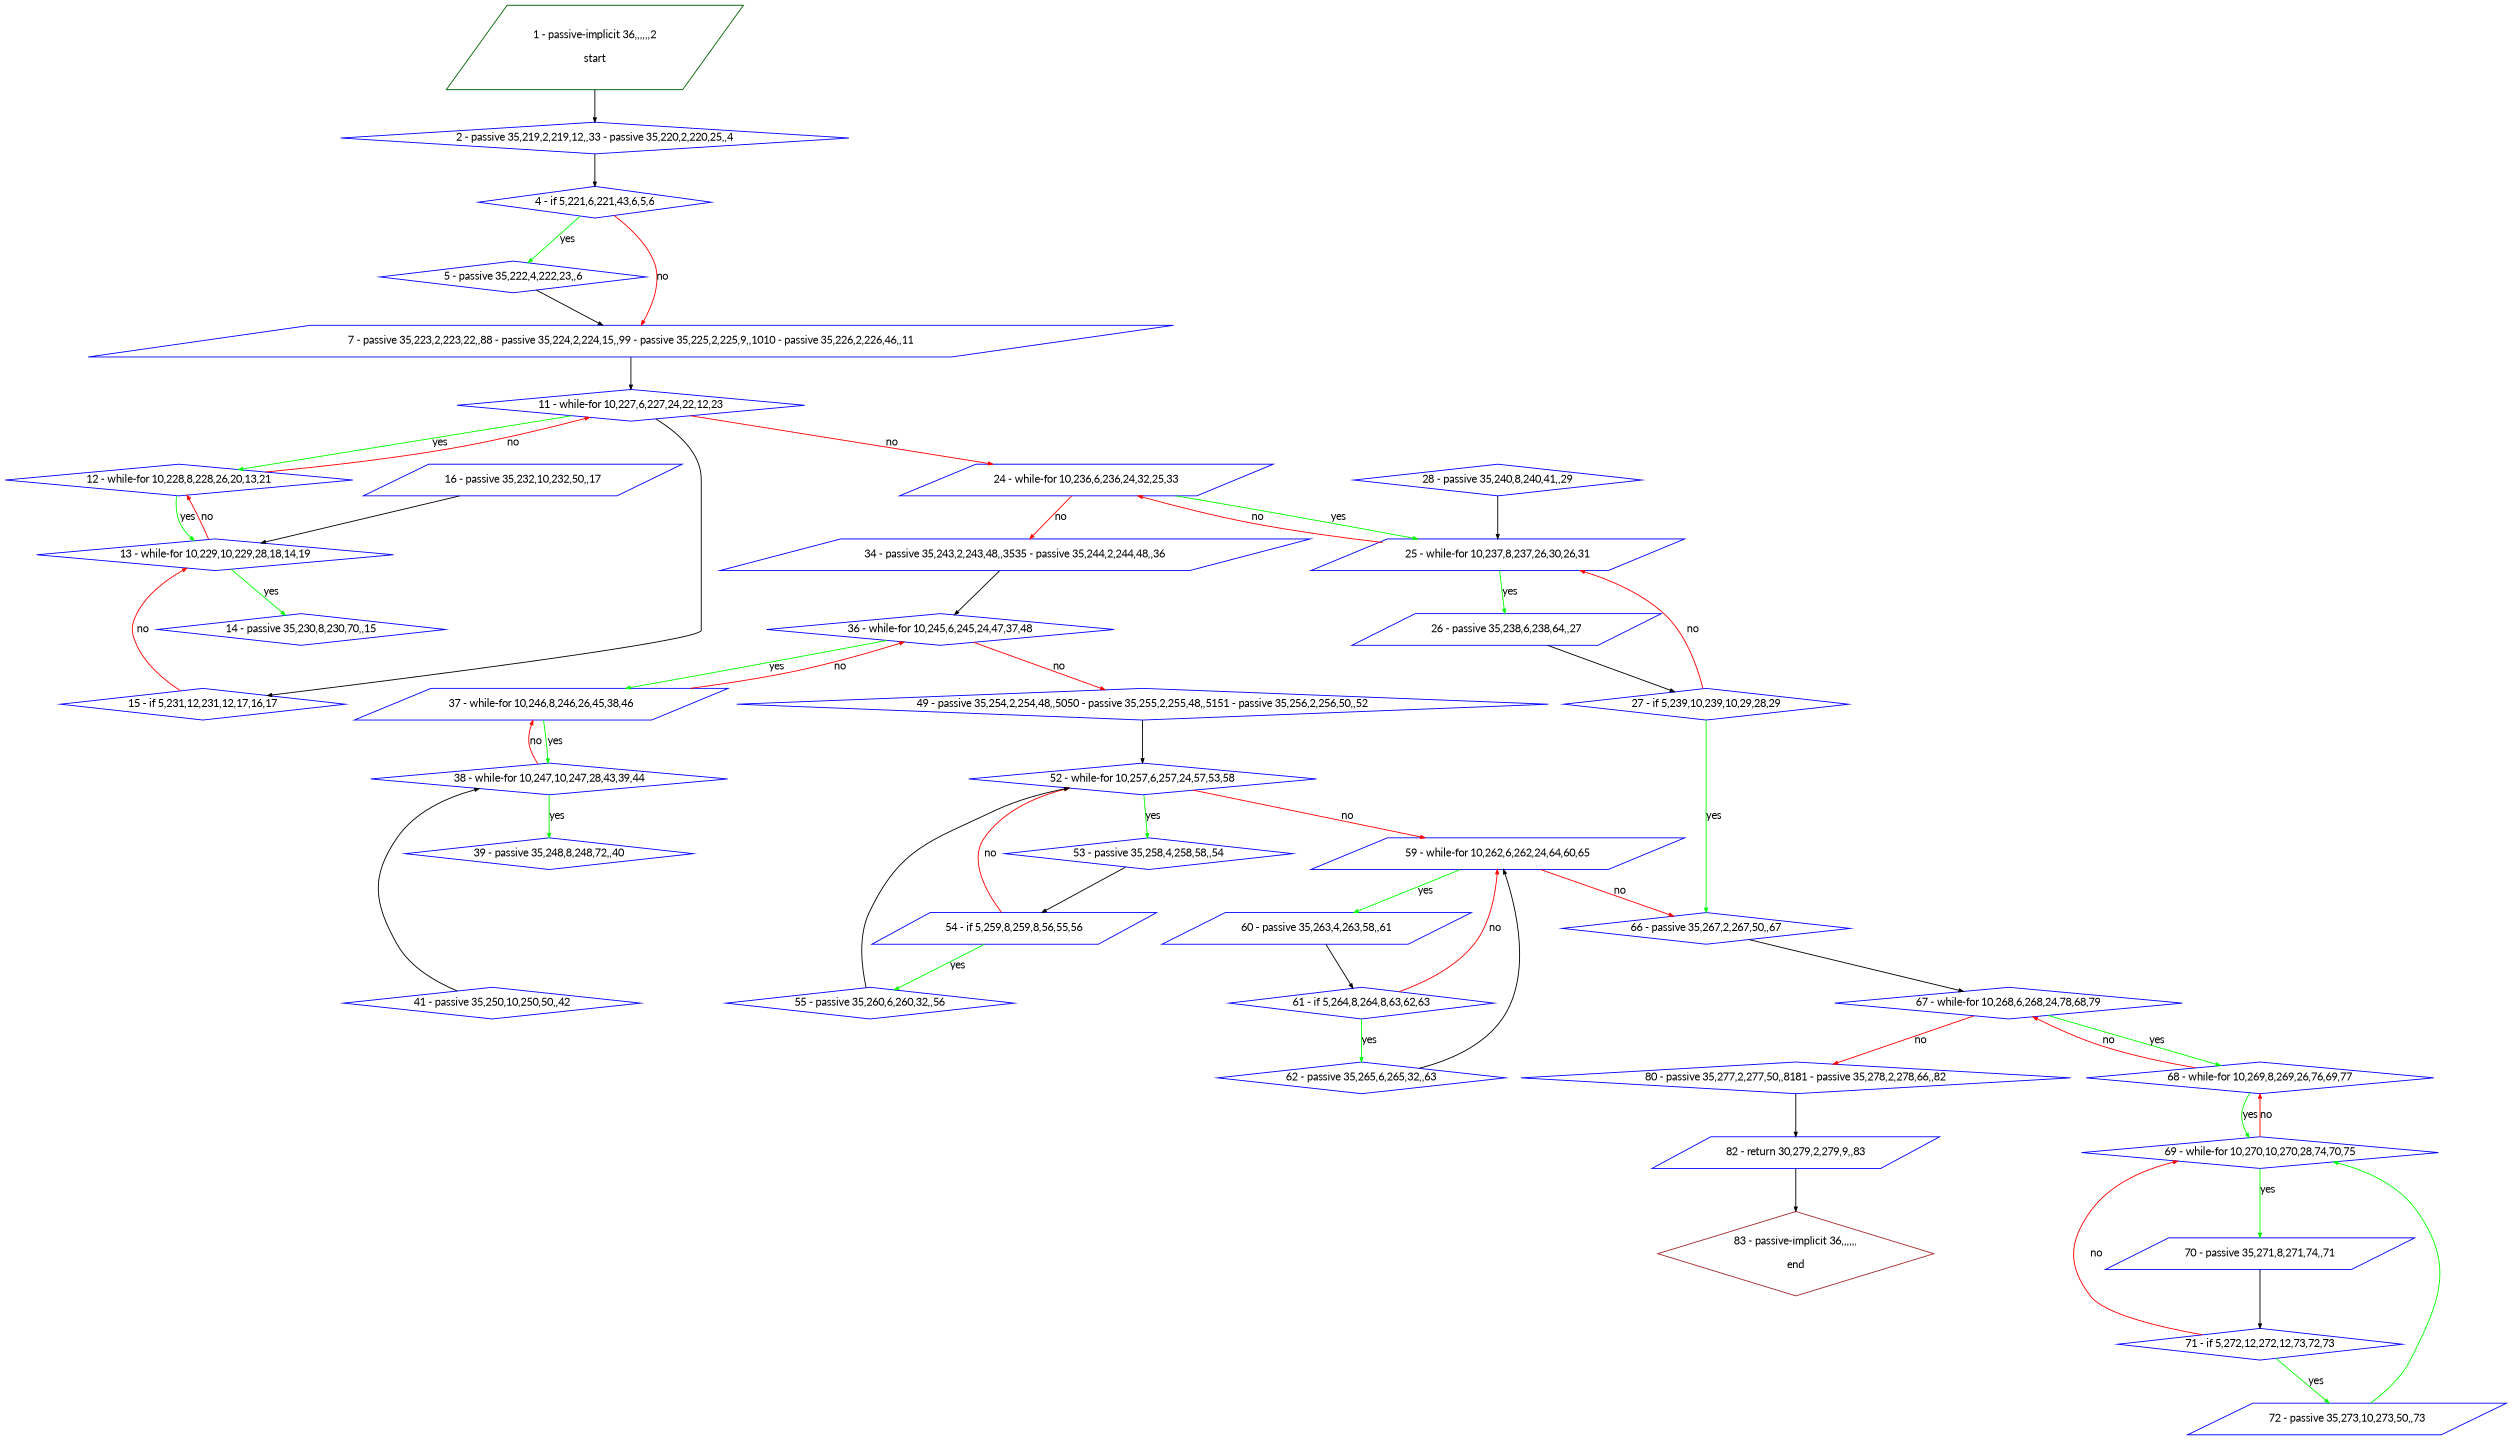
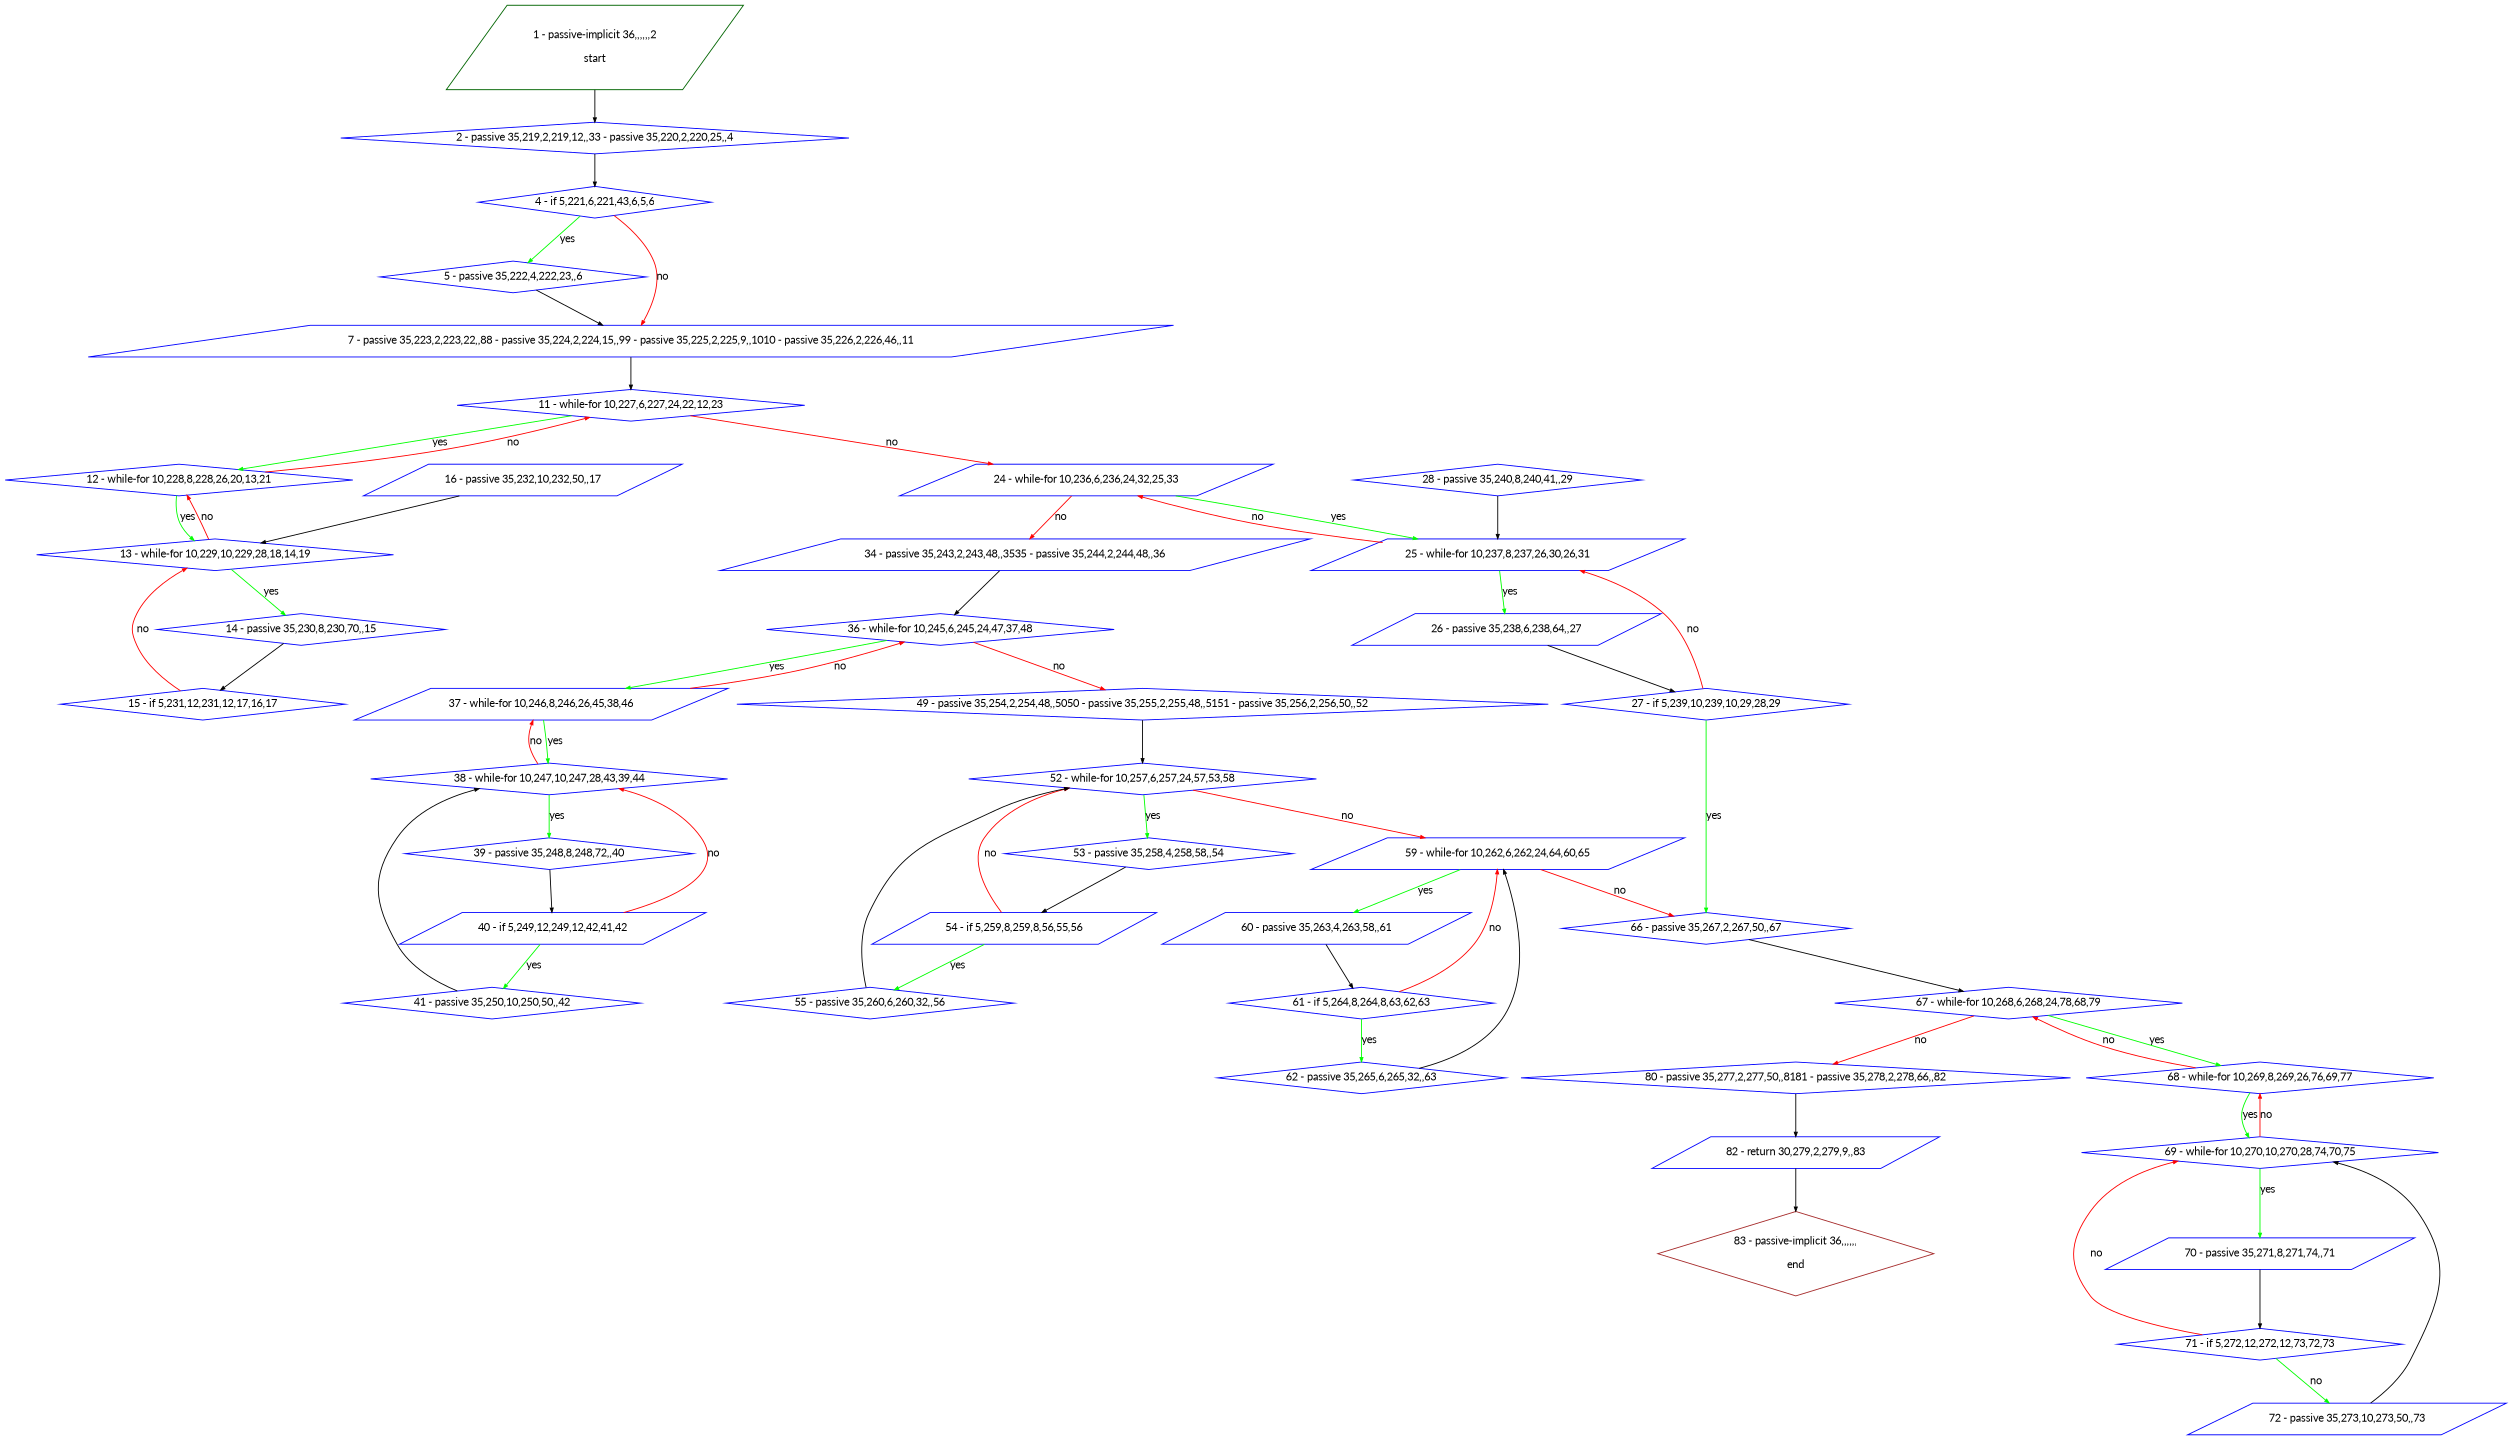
edge "11 - while-for 10,227,6,227,24,22,12,23" -> "15 - if 5,231,12,231,12,17,16,17": now "14 - passive 35,230,8,230,70,,15" -> "15 - if 5,231,12,231,12,17,16,17"
node "40 - if 5,249,12,249,12,42,41,42": added
edge "72 - passive 35,273,10,273,50,,73" -> "69 - while-for 10,270,10,270,28,74,70,75": color #00ff00 -> #000000
edge "71 - if 5,272,12,272,12,73,72,73" -> "72 - passive 35,273,10,273,50,,73": label "yes" -> "no"
